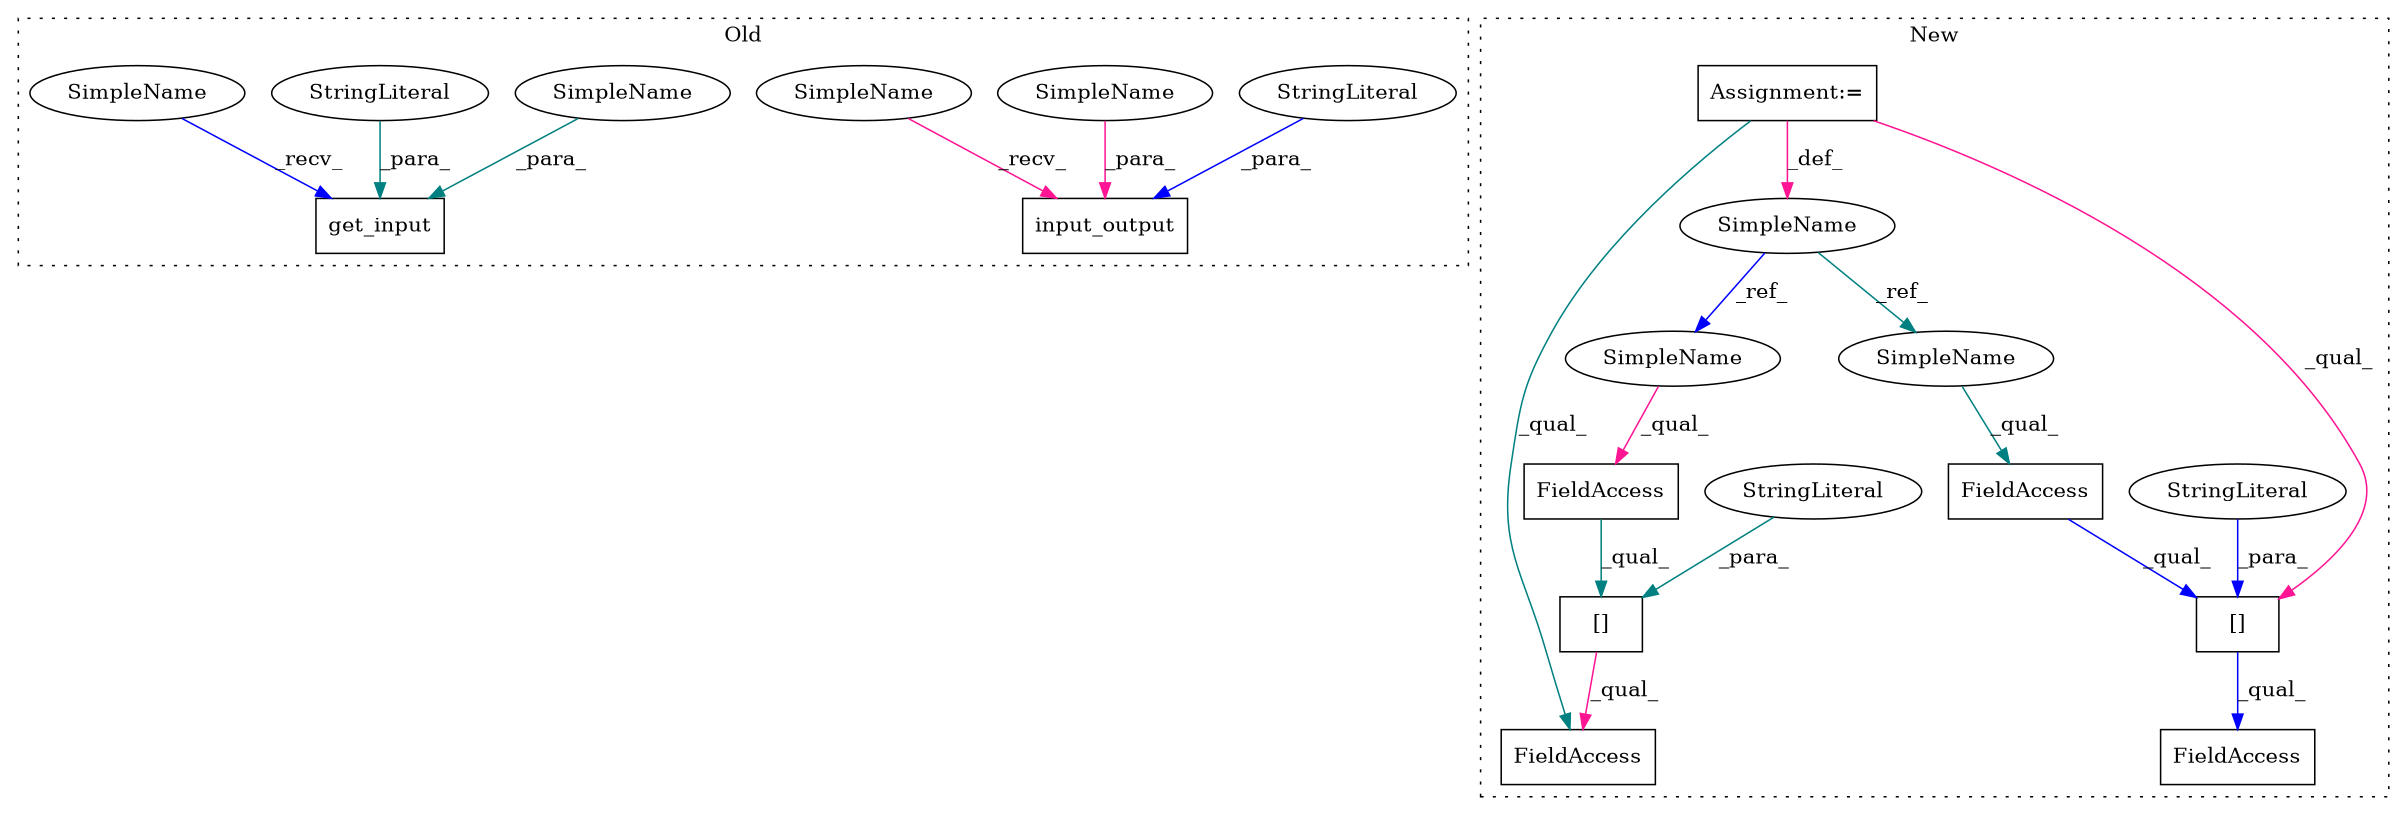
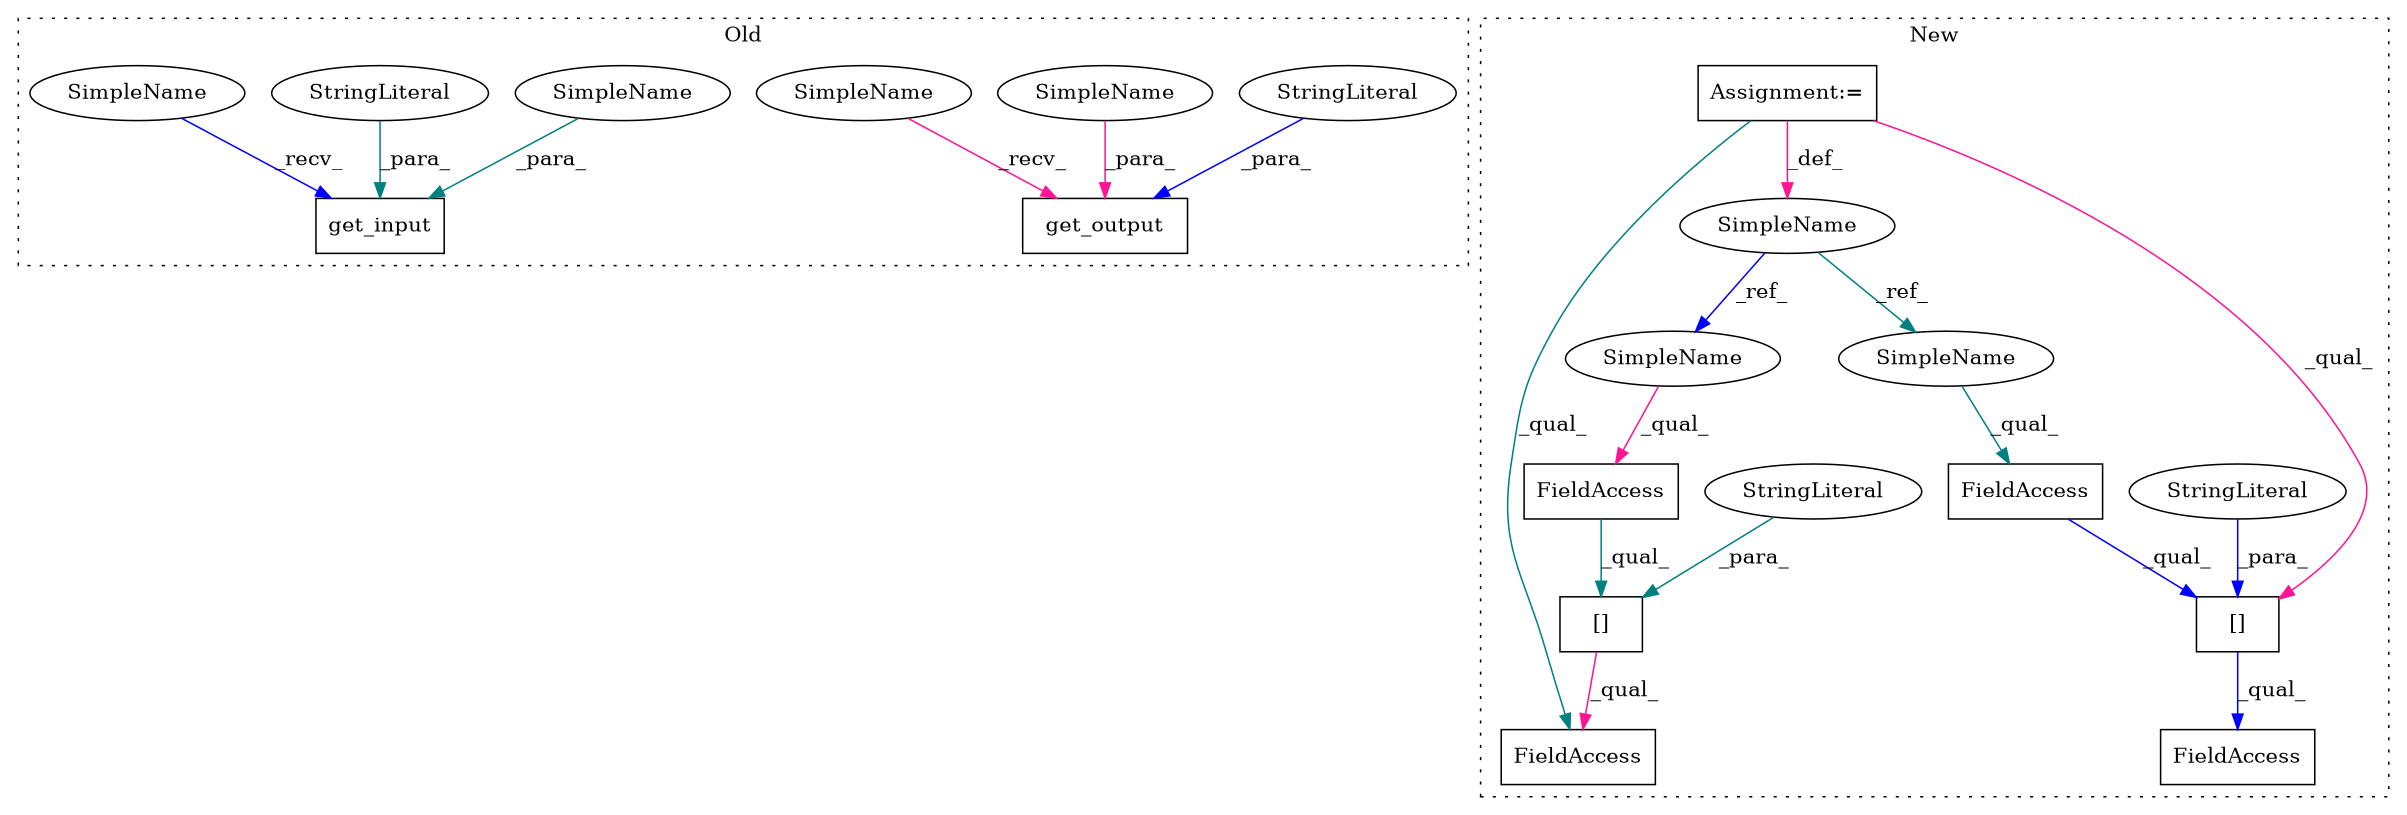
node "input_output": label "input_output" -> "get_output"
